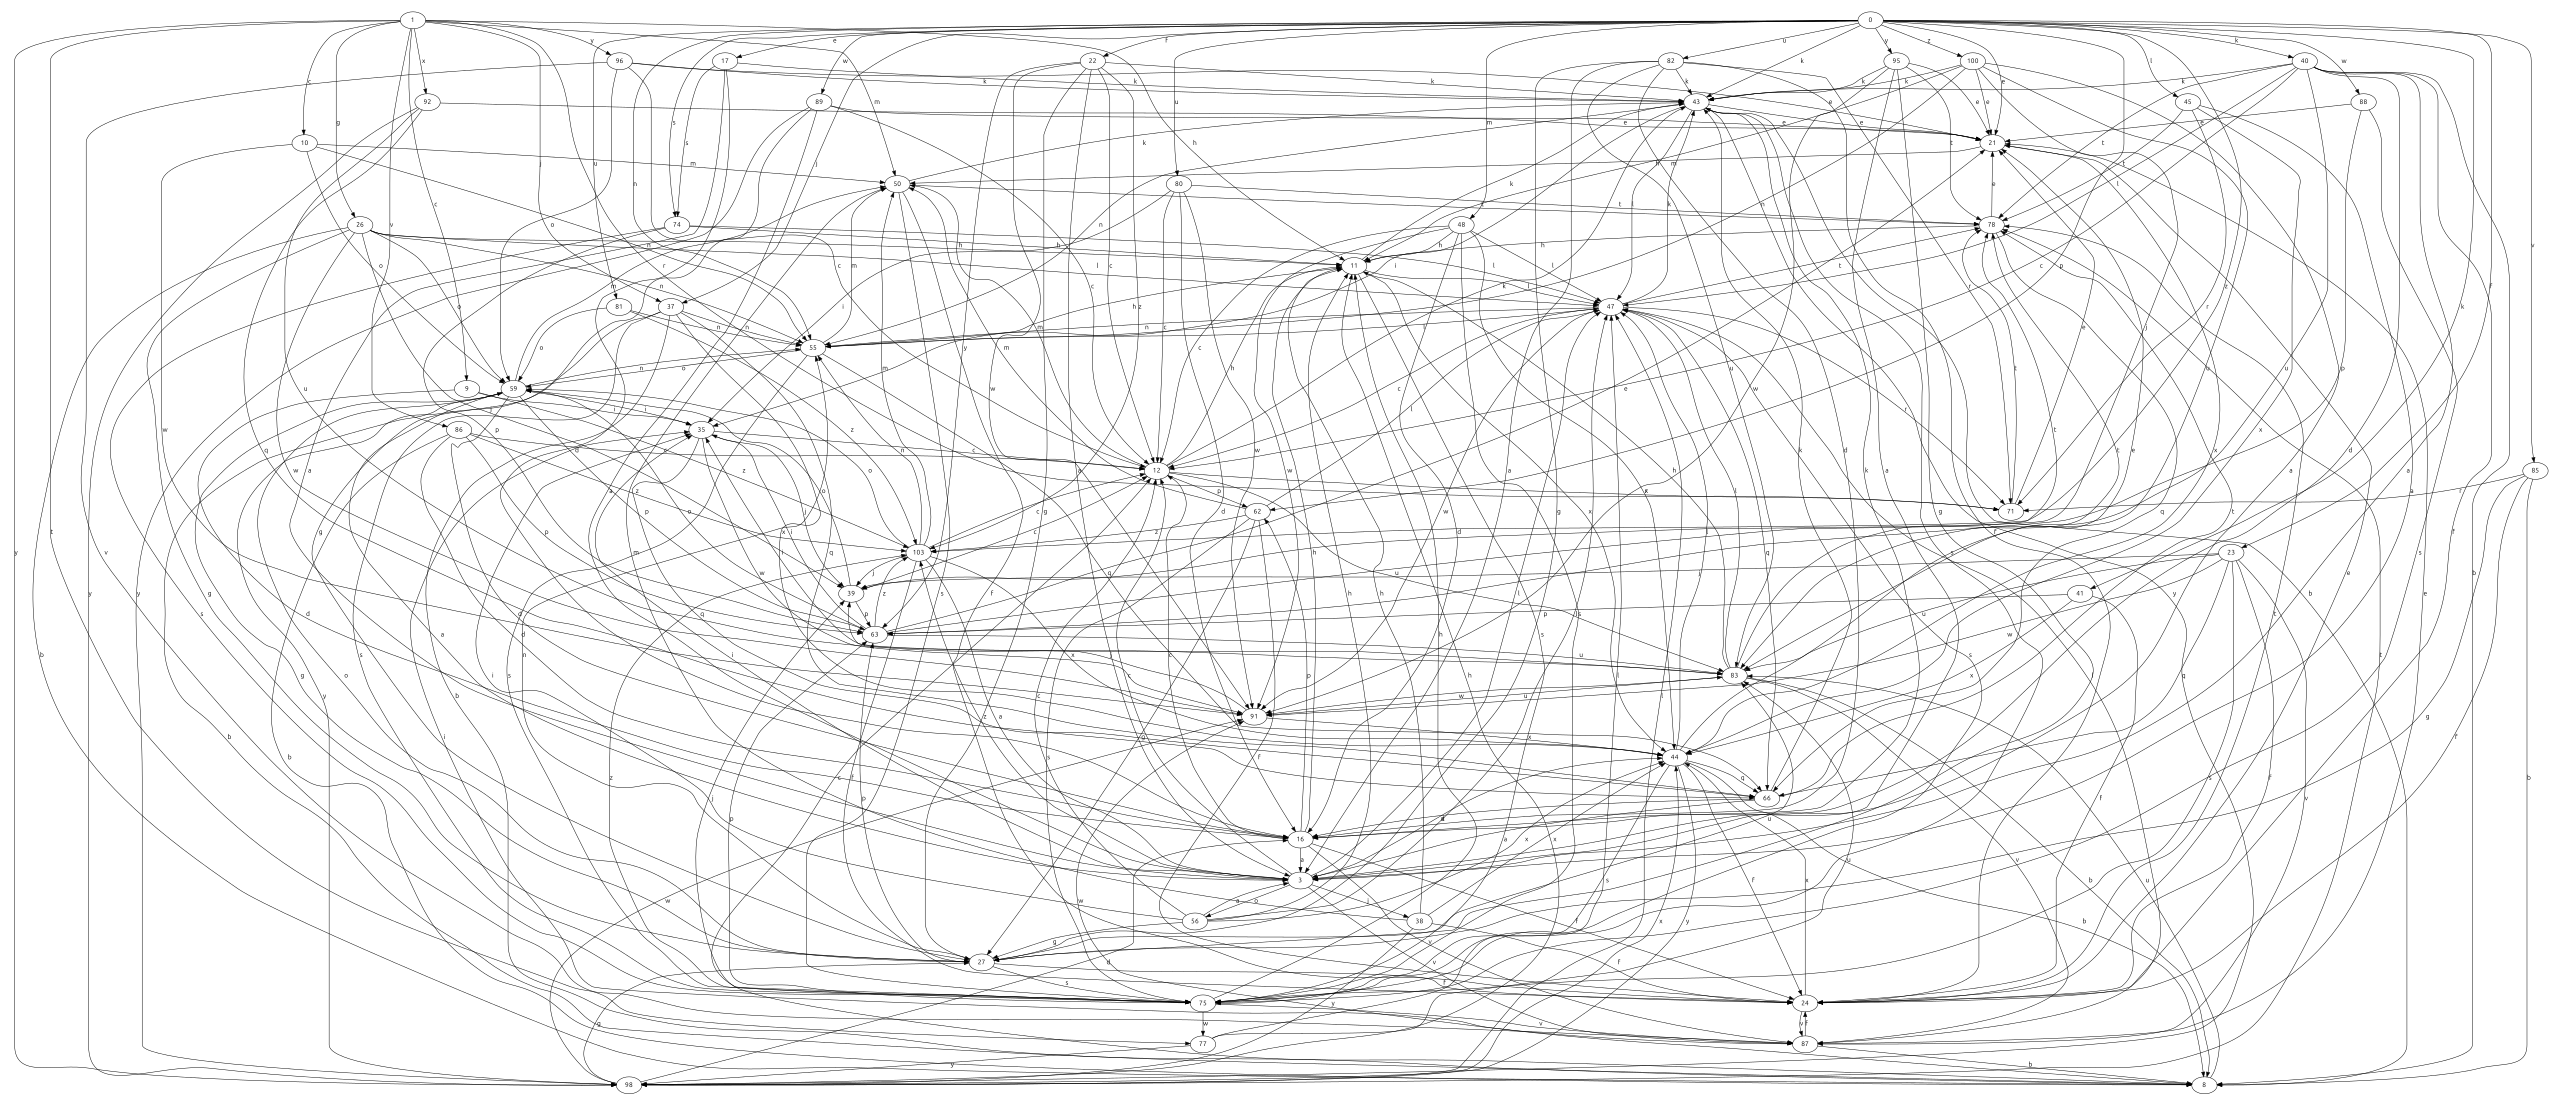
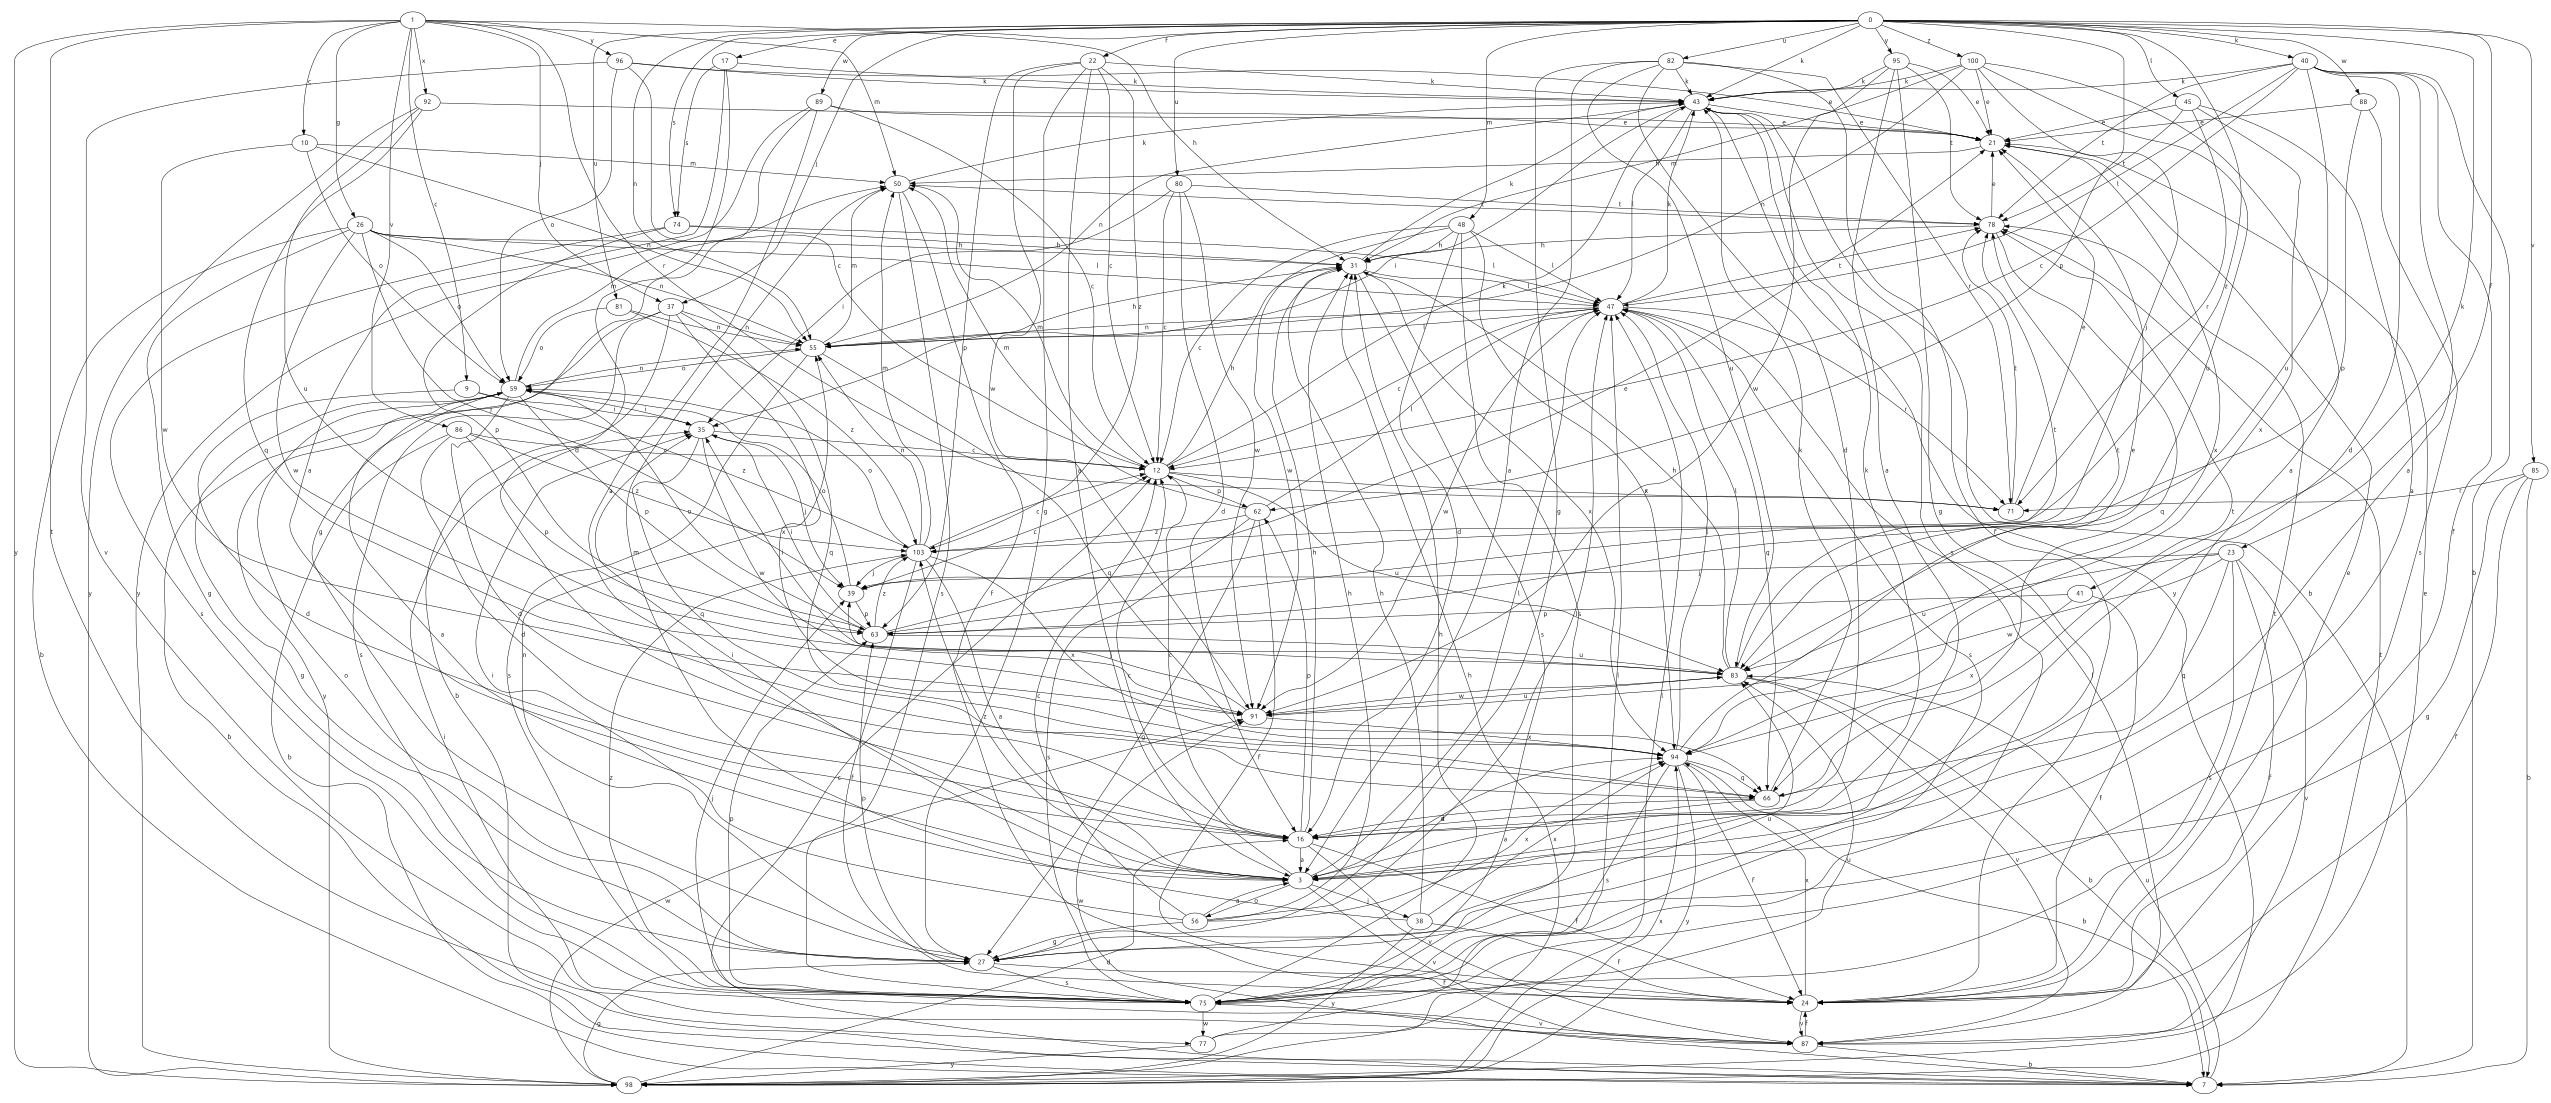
edge "0" -> "21": now "45" -> "21"
node "11": label "11" -> "31"
edge "22" -> "63": label "y" -> "p"
node "44": label "44" -> "94"
node "8": label "8" -> "7"
